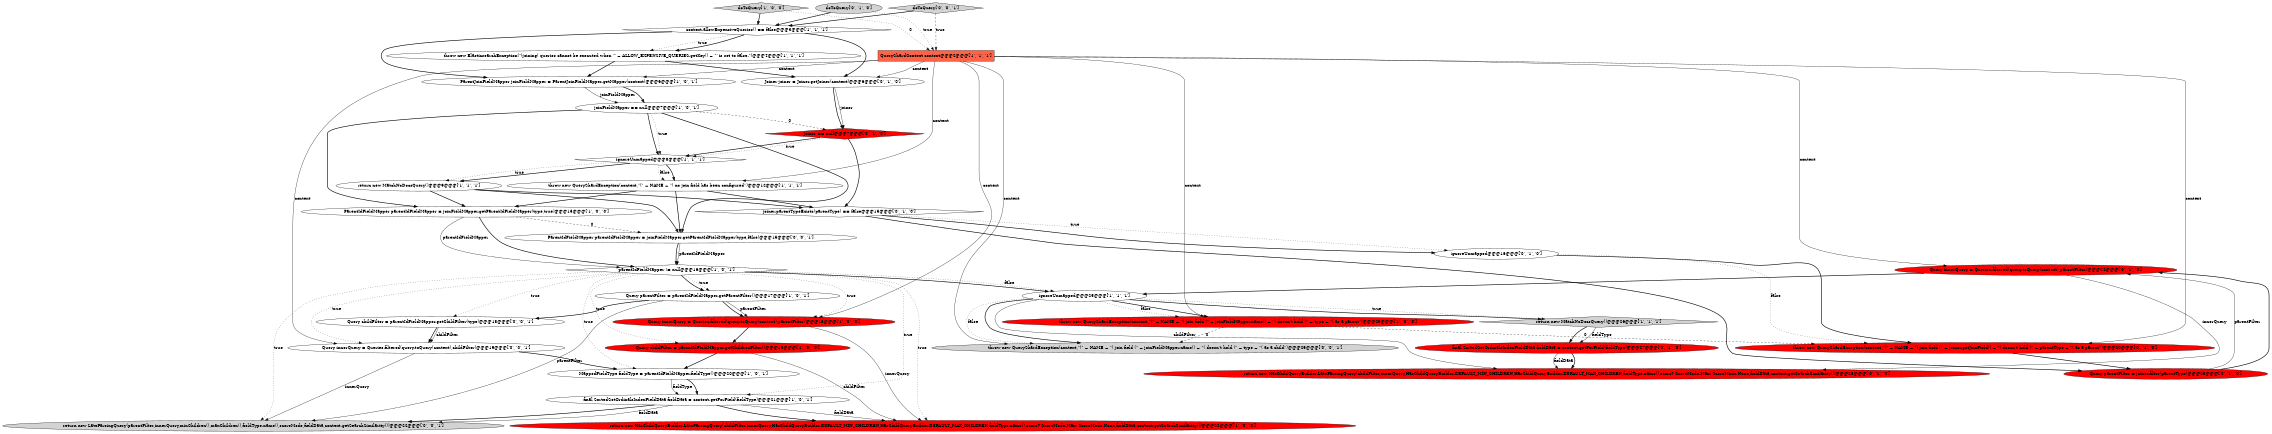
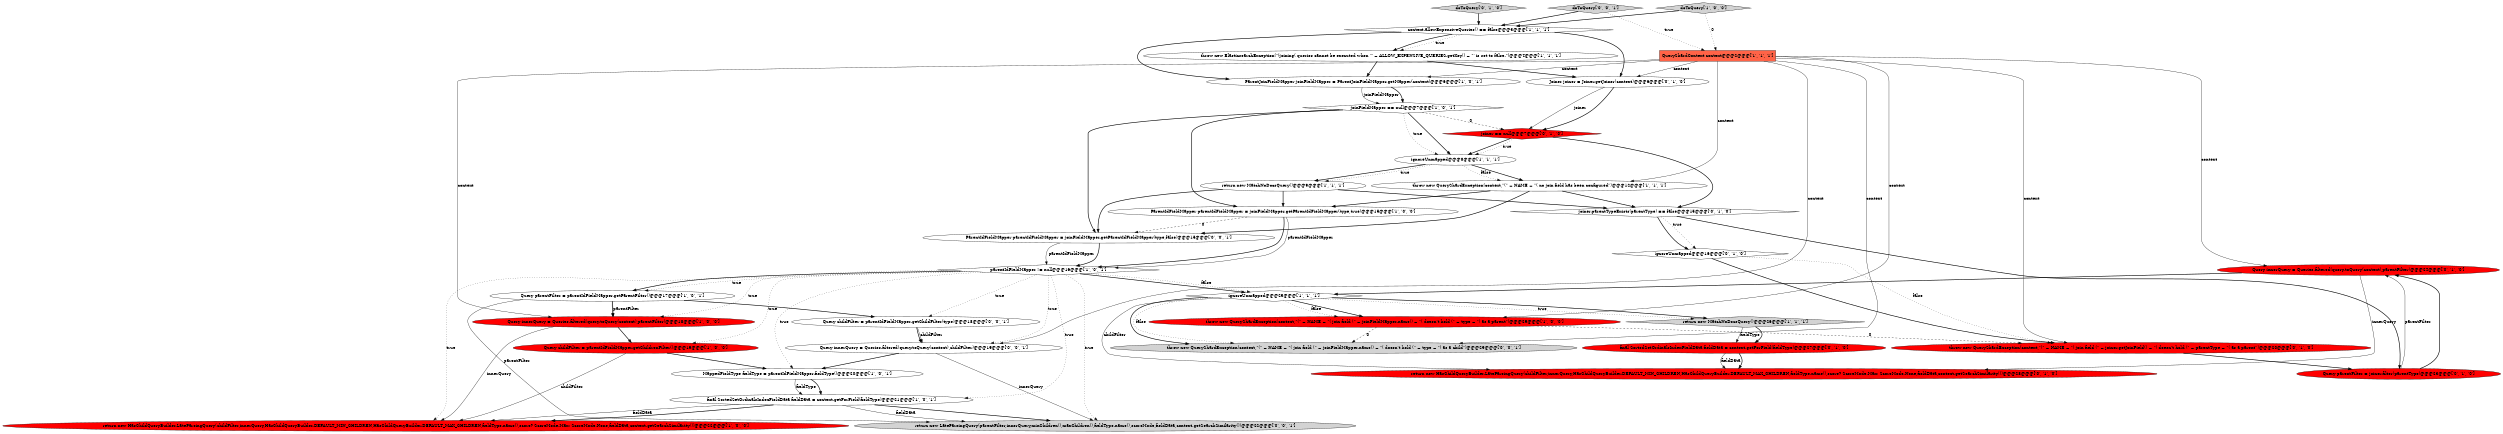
node "doToQuery['0', '1', '0']": shape ellipse -> diamond
edge "doToQuery['0', '1', '0']" -> "QueryShardContext context@@@2@@@['1', '1', '1']": removed, label "true"
edge "doToQuery['0', '0', '1']" -> "QueryShardContext context@@@2@@@['1', '1', '1']": style dashed -> dotted
node "joinFieldMapper == null@@@7@@@['1', '0', '1']": shape ellipse -> diamond
node "ignoreUnmapped@@@8@@@['1', '1', '1']": shape diamond -> ellipse
node "ignoreUnmapped@@@16@@@['0', '1', '0']": shape ellipse -> diamond
node "ignoreUnmapped@@@25@@@['1', '1', '1']": shape ellipse -> diamond
